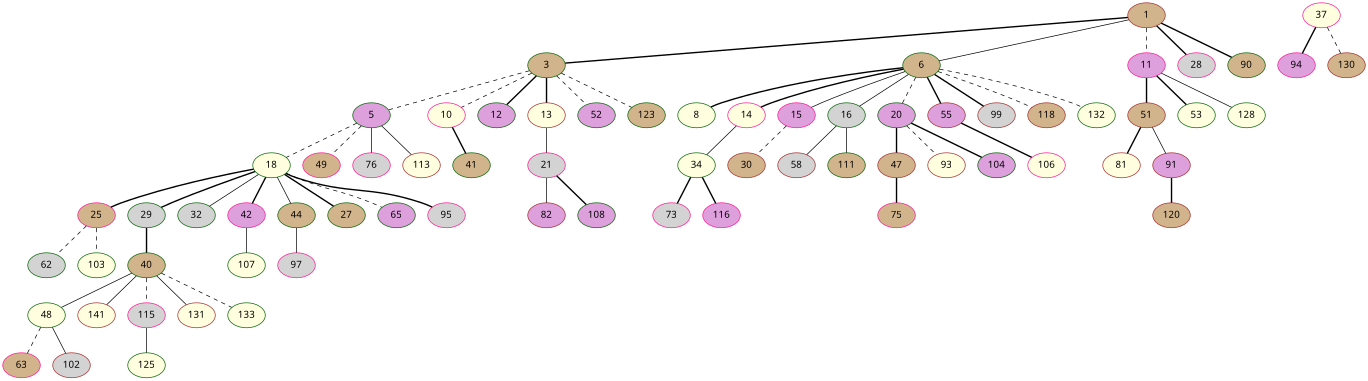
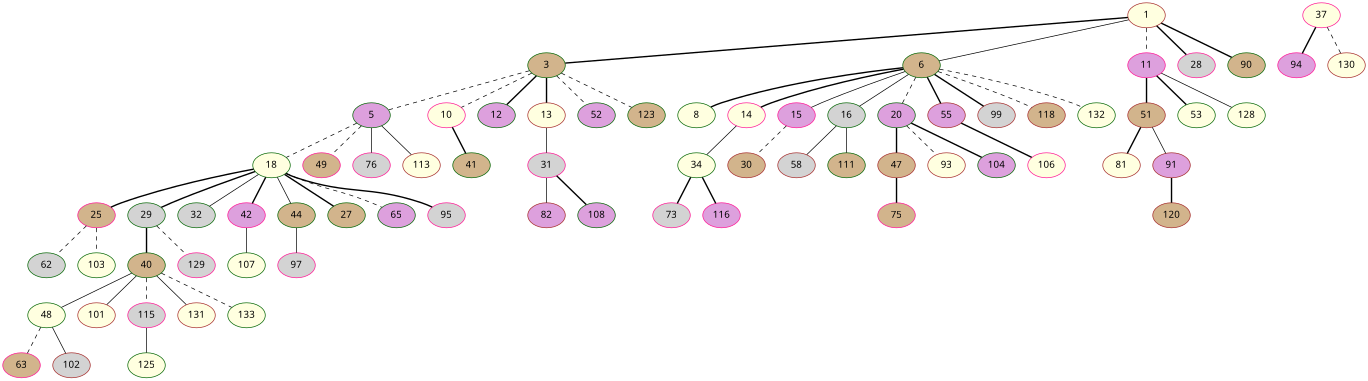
node "1": fillcolor tan -> lightyellow
node "130": fillcolor tan -> lightyellow
node "21": label "21" -> "31"
node "129": added
node "141": label "141" -> "101"
